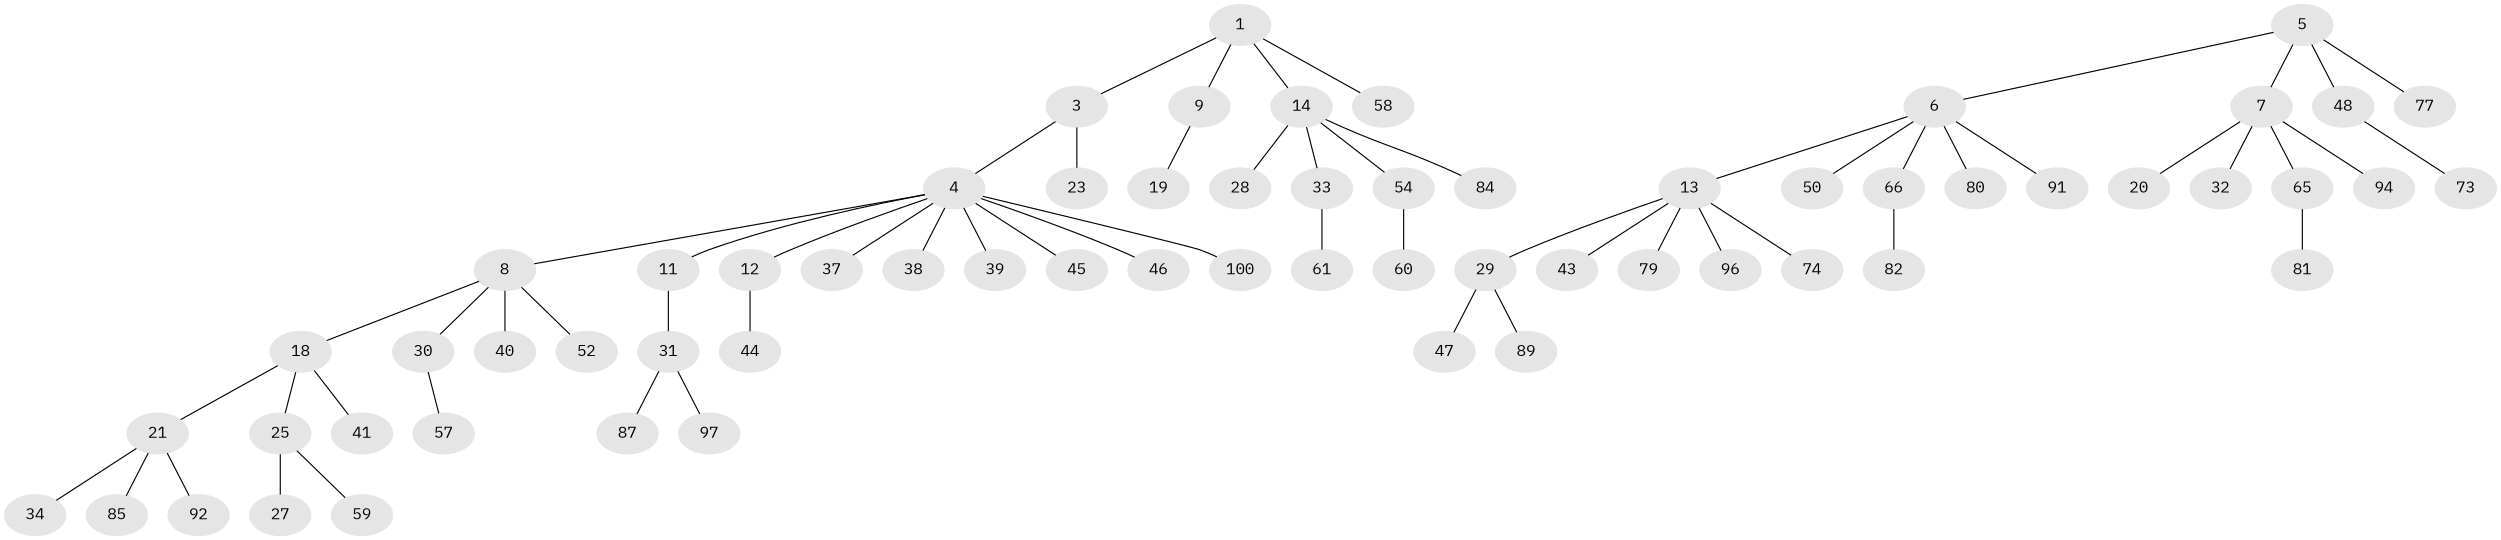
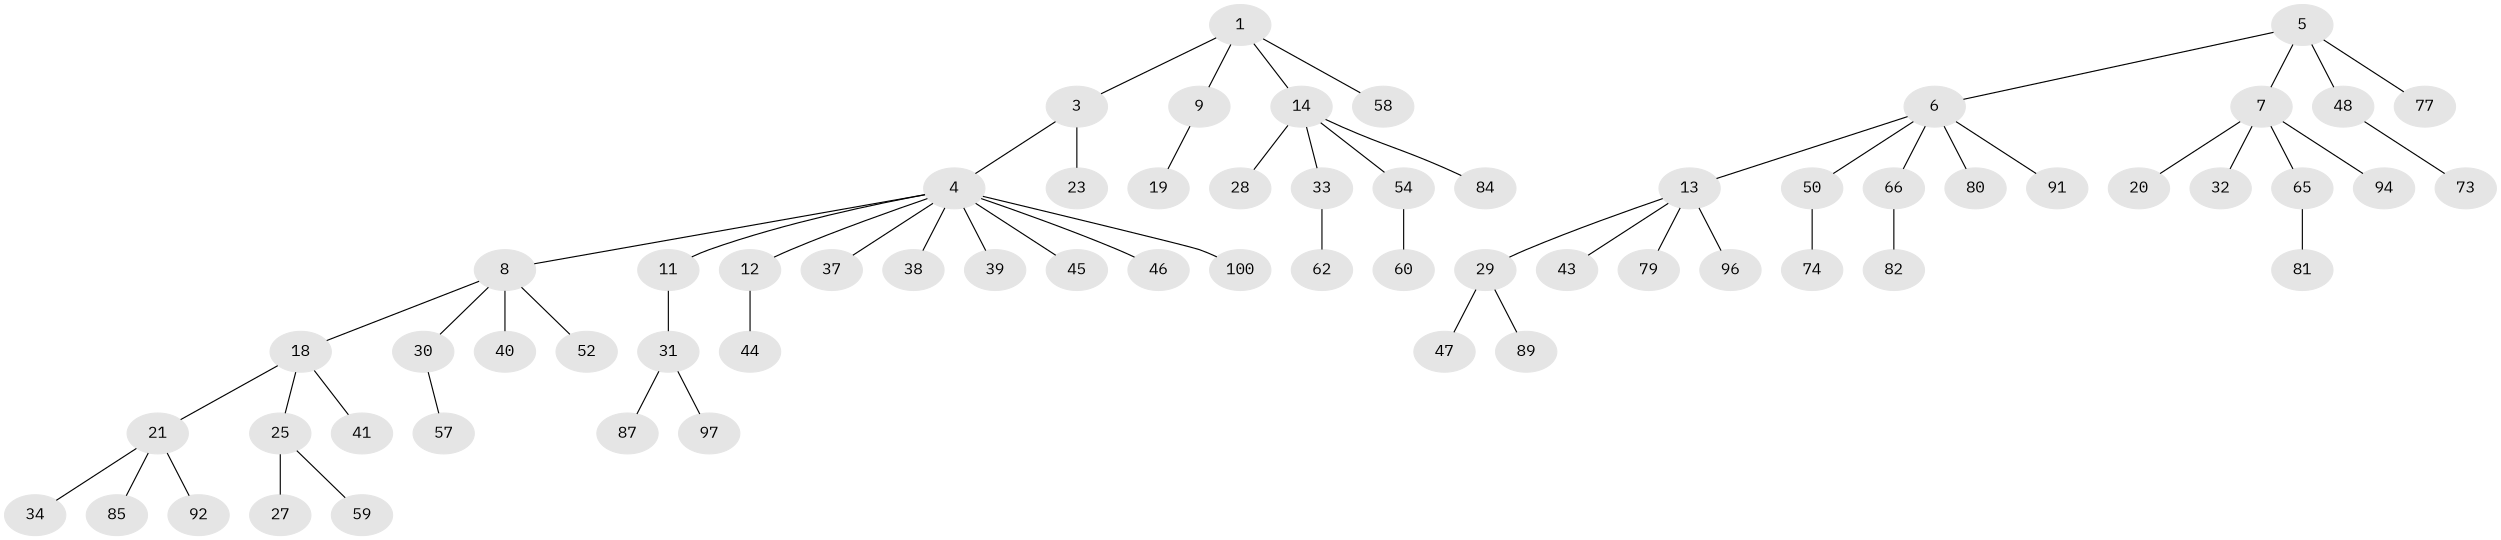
edge "13" -- "74": now "50" -- "74"
node "61": label "61" -> "62"
